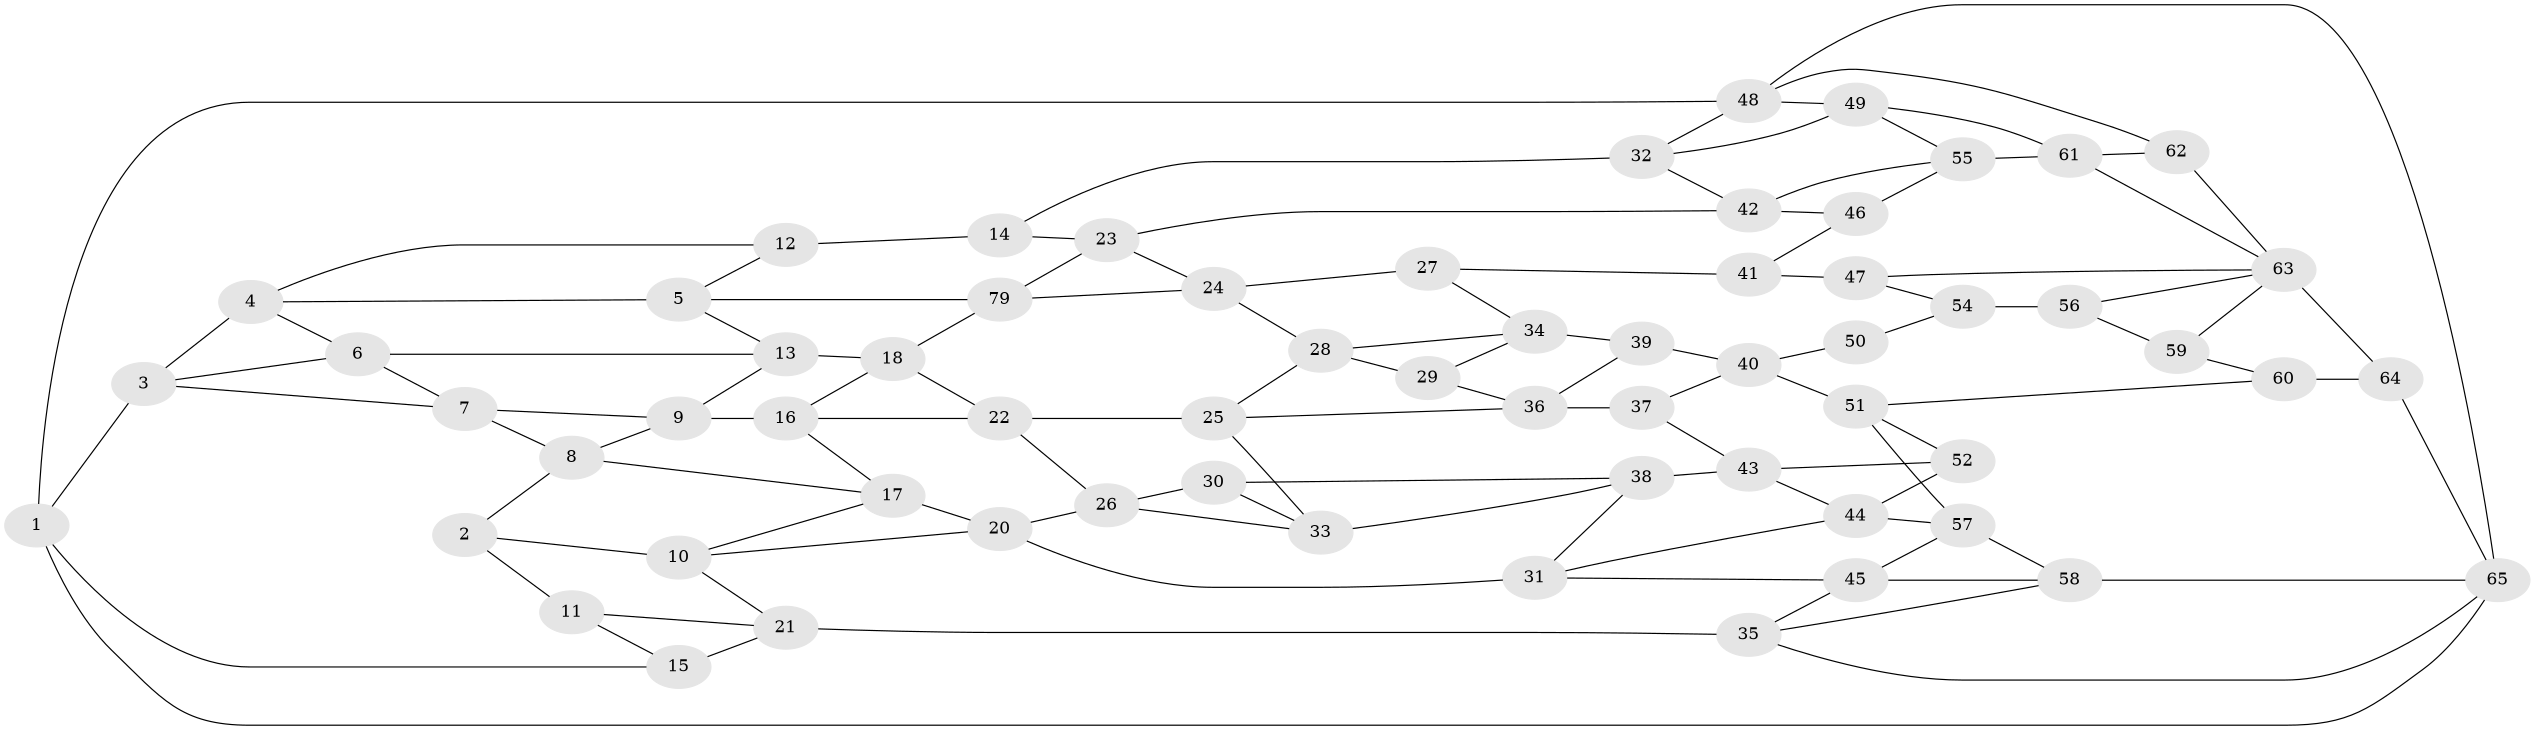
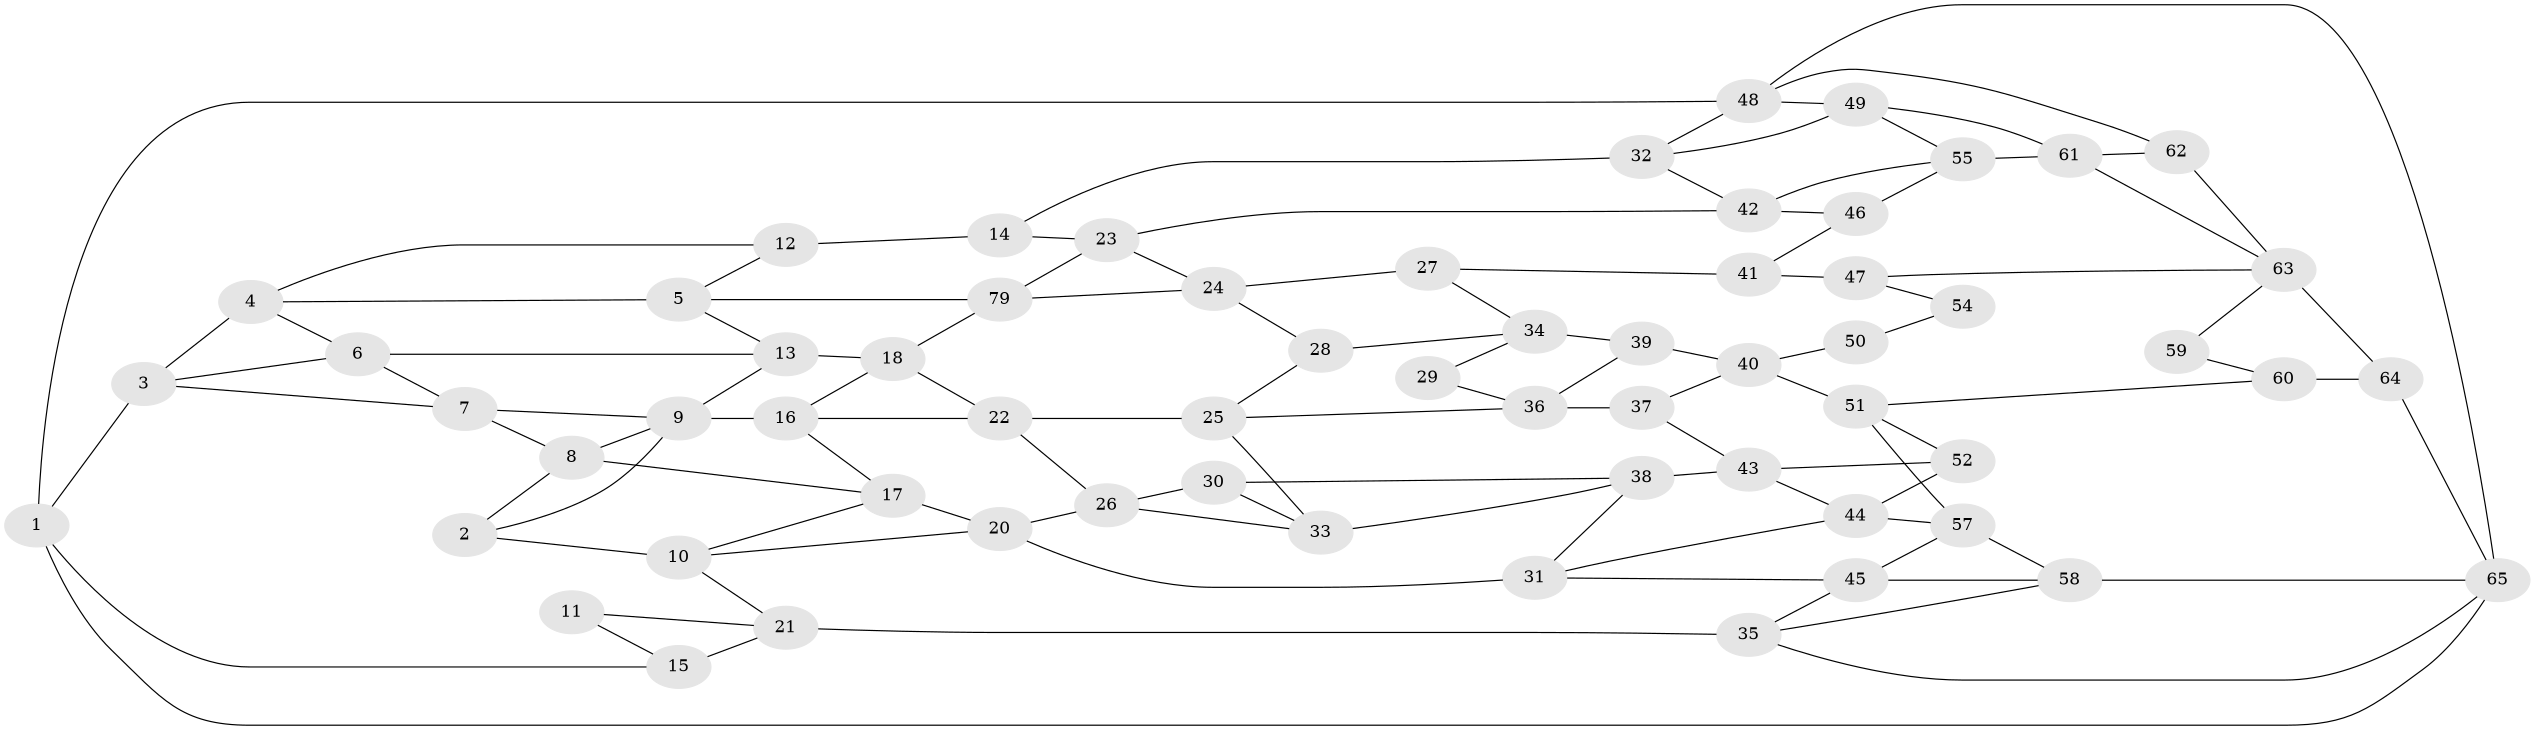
node "56": removed
edge "28" -- "29": removed
edge "2" -- "11": now "2" -- "9"
